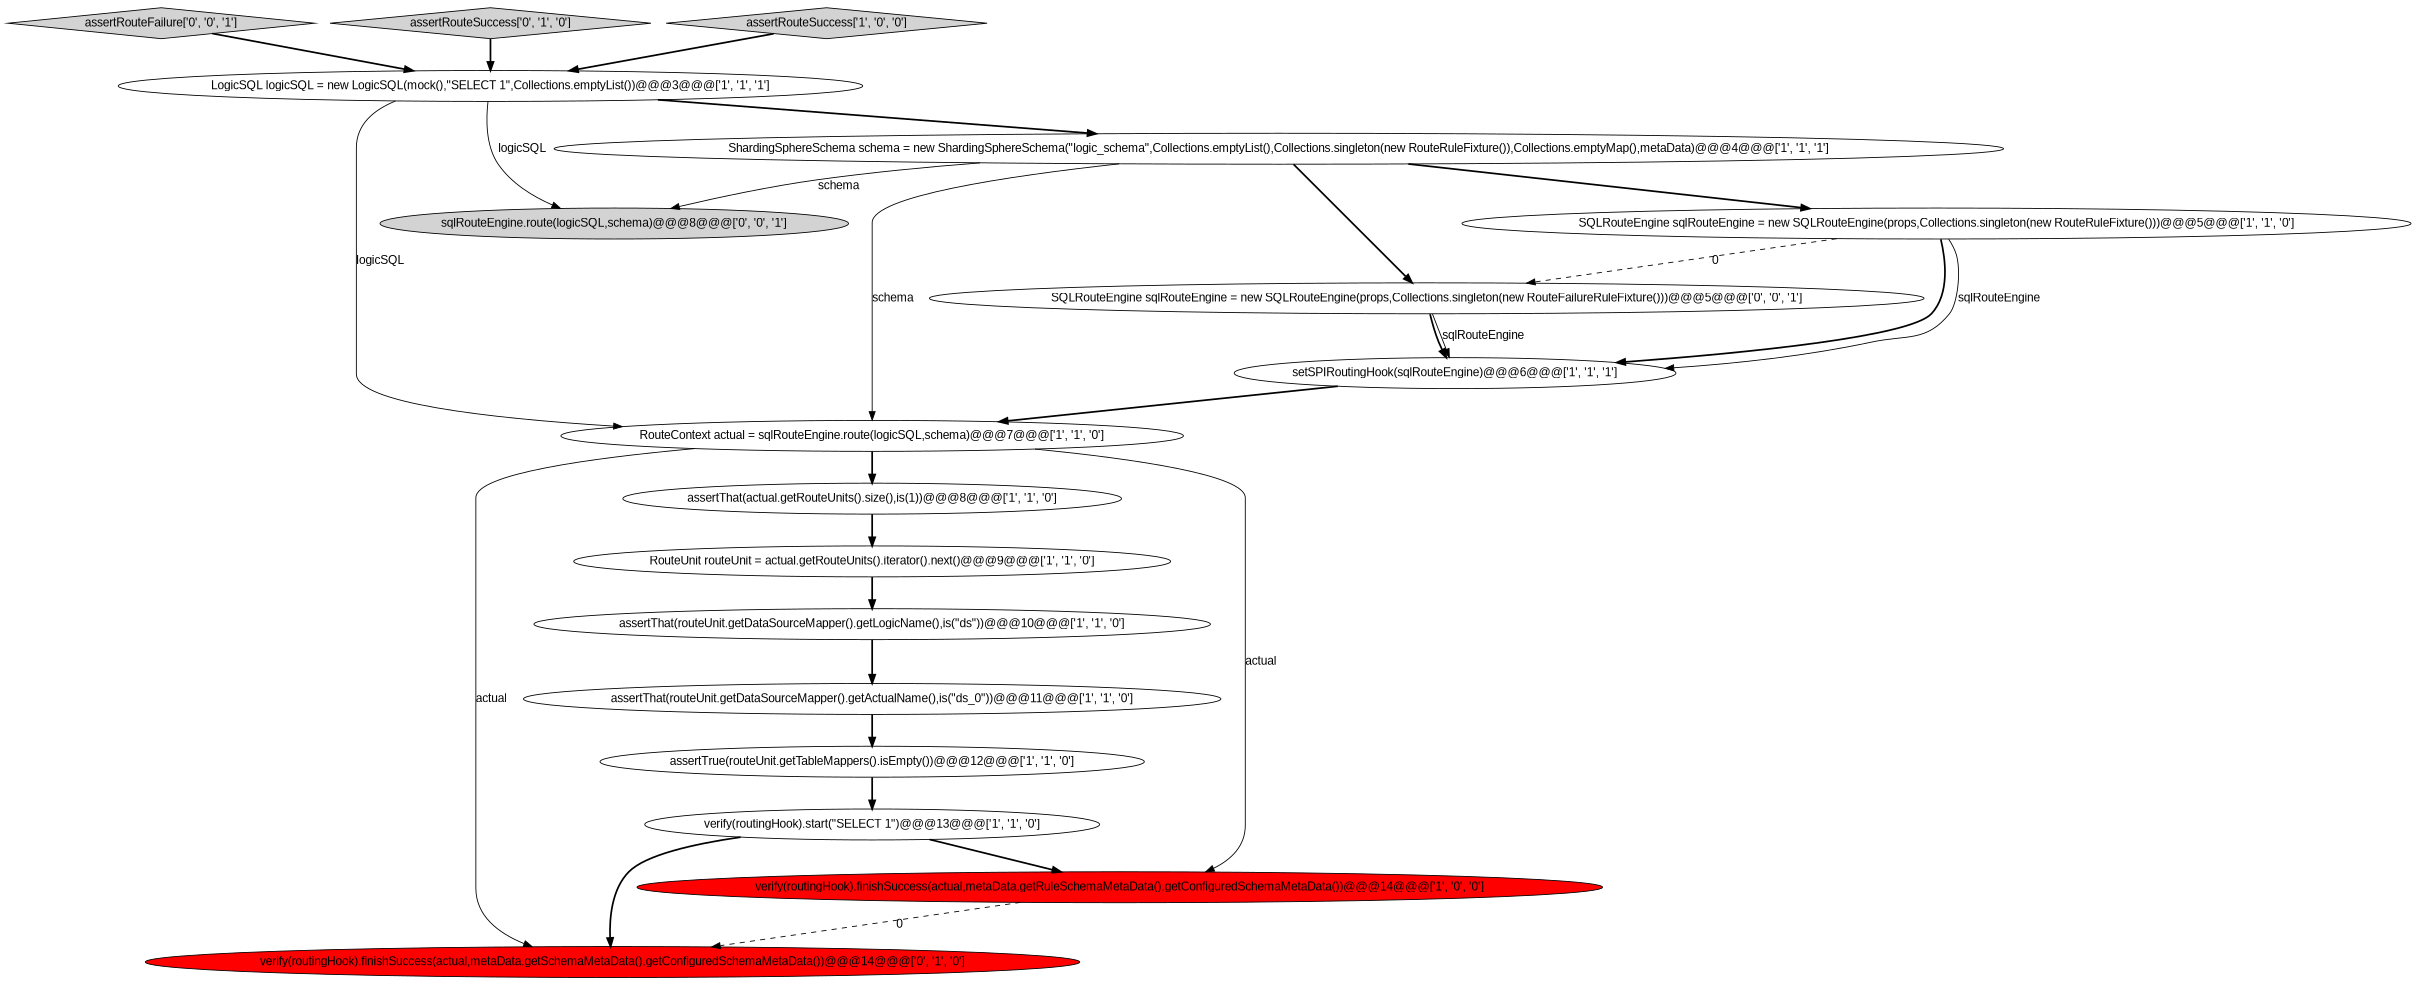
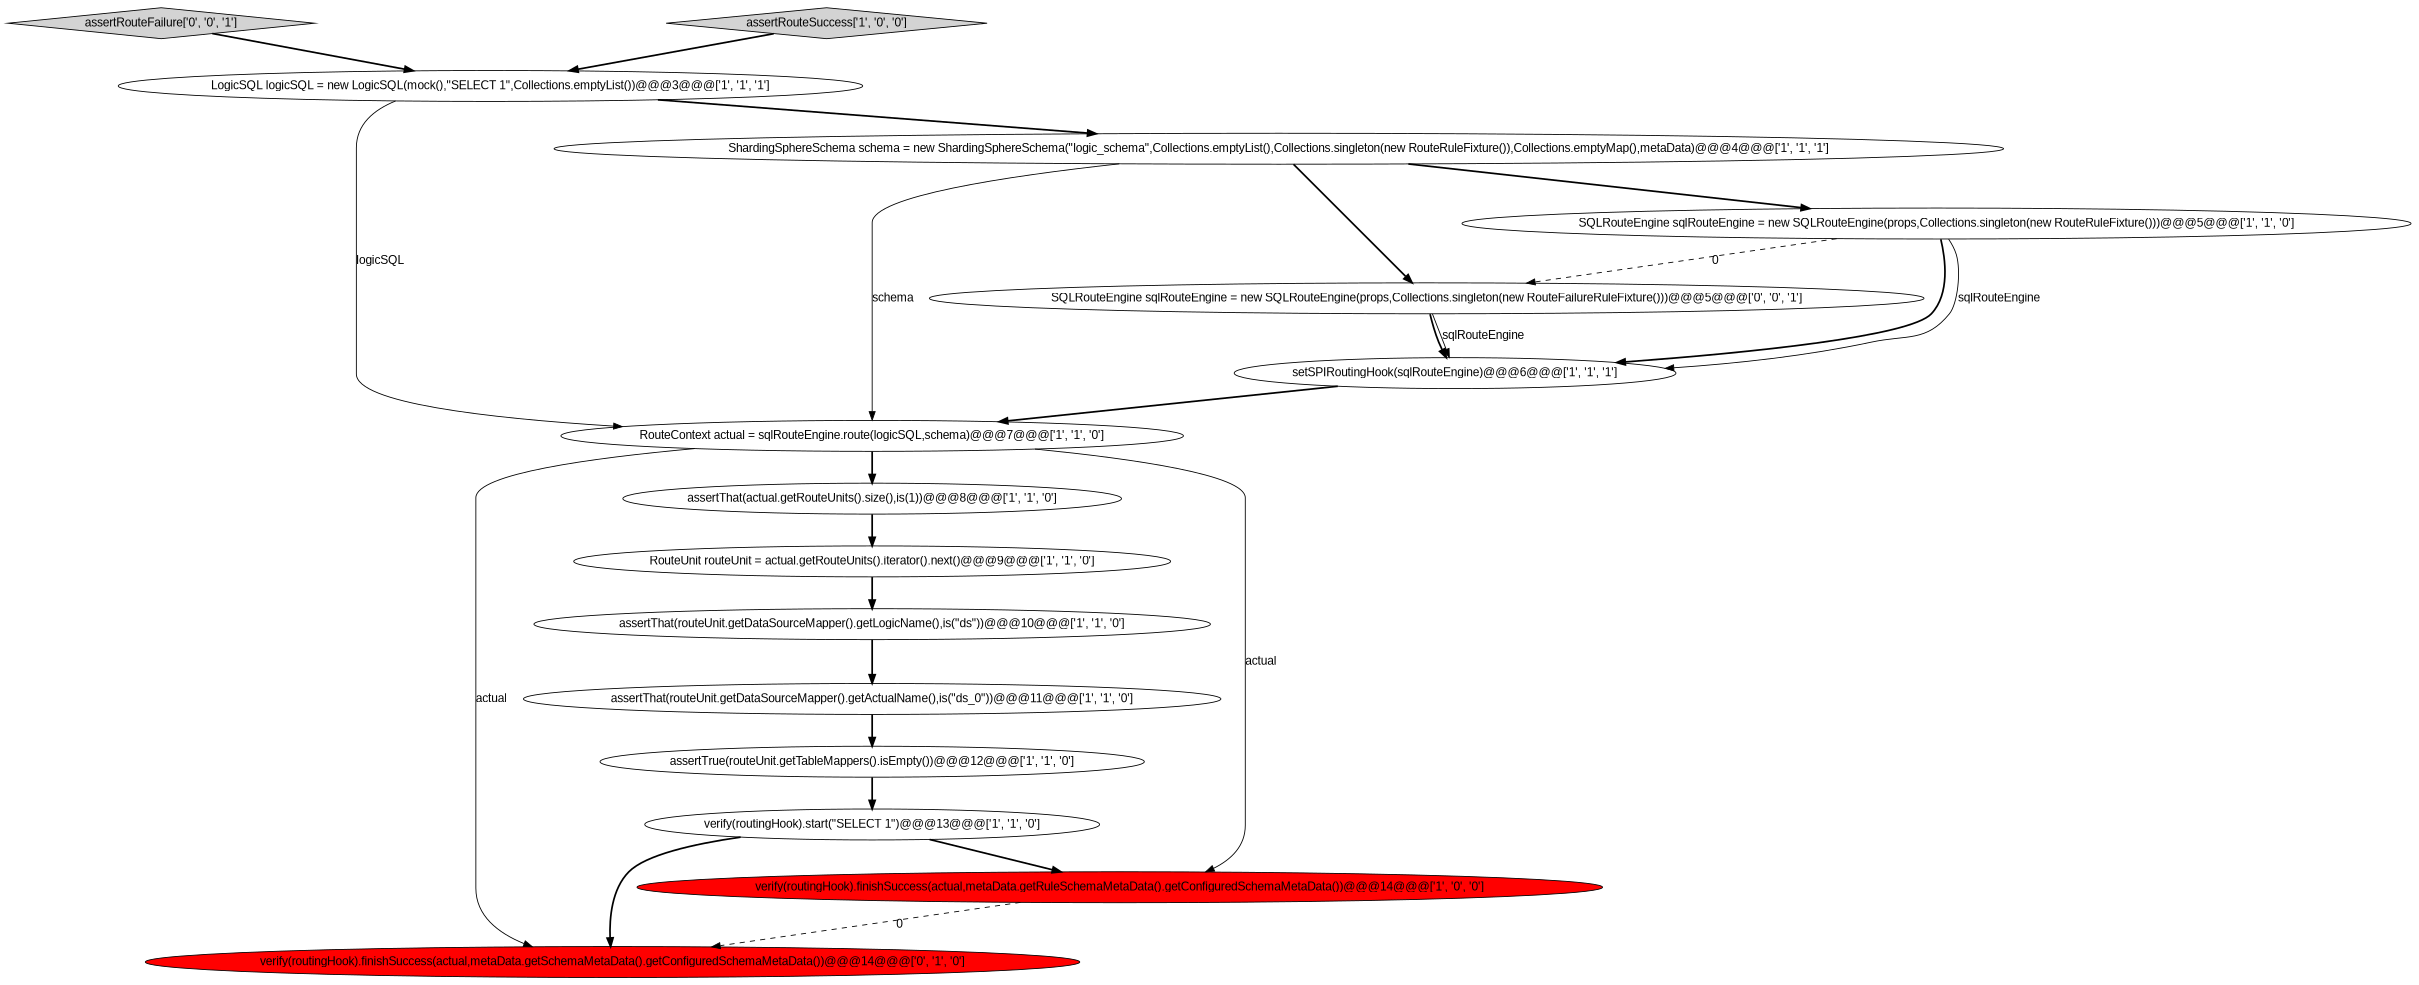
node "assertRouteSuccess['0', '1', '0']": removed
node "sqlRouteEngine.route(logicSQL,schema)@@@8@@@['0', '0', '1']": removed
